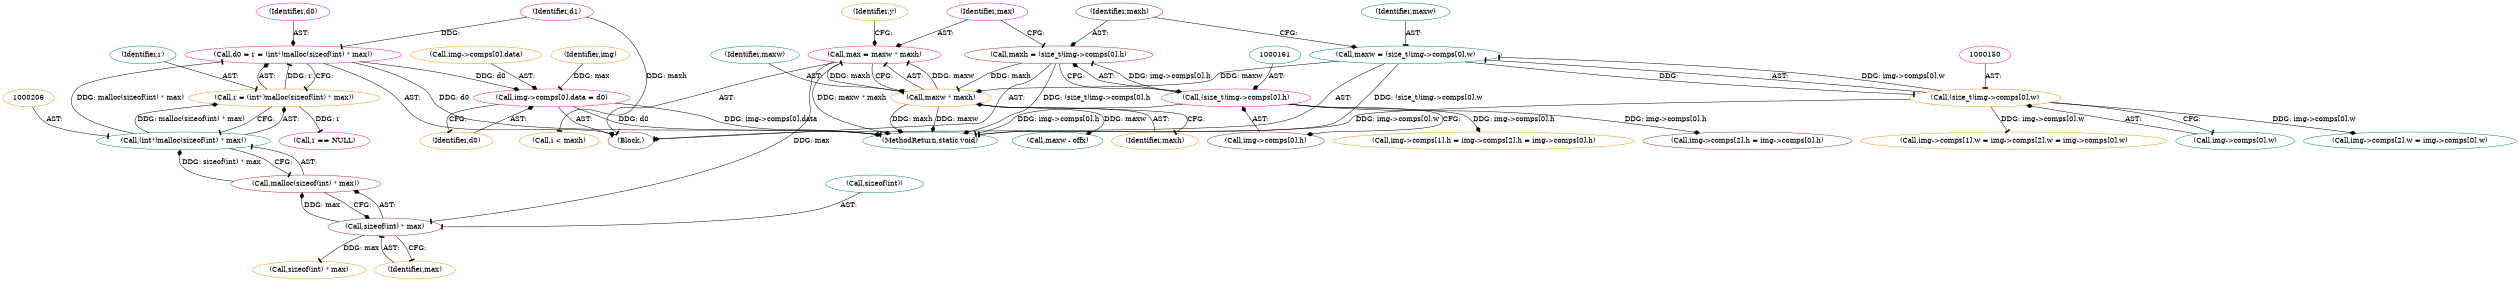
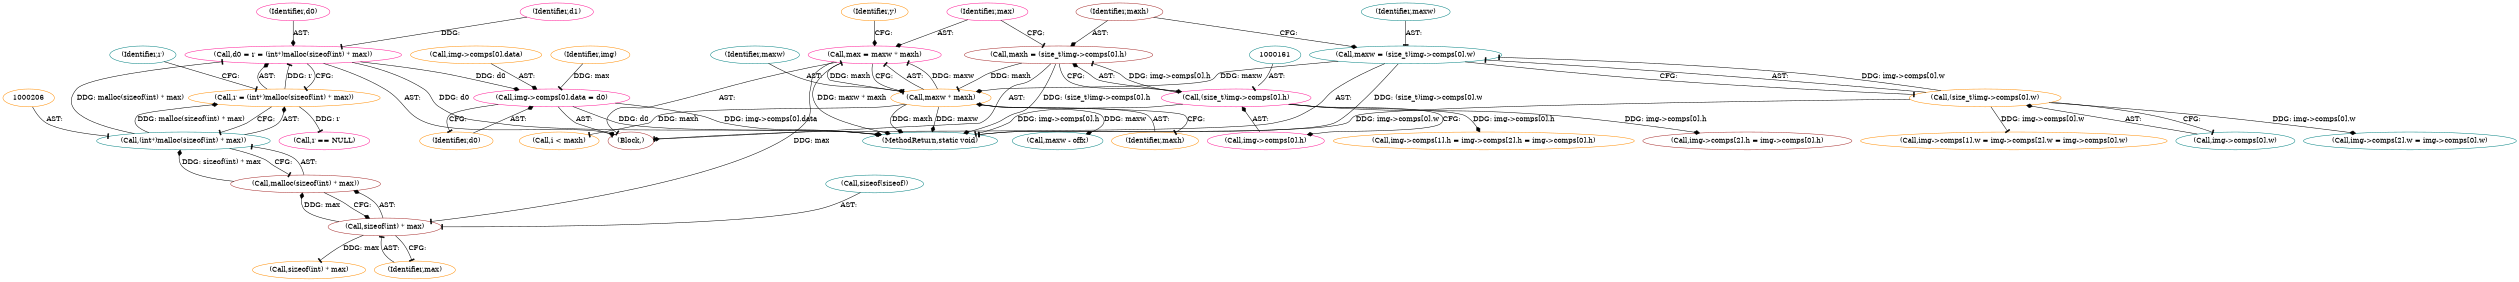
node "1000150": removed
edge "(Identifier,r)" -> "(Call,r = (int*)malloc(sizeof(int) * max))": label "AST: " -> "CFG: "
edge "1000161" -> "(Call,(size_t)img->comps[0].h)": arrowhead diamond -> tee
edge "(Call,maxw = (size_t)img->comps[0].w)" -> "(Call,(size_t)img->comps[0].w)": label "DDG: " -> "CFG: "
edge "(Identifier,d1)" -> "(Call,i < maxh)": now "(Call,maxw * maxh)" -> "(Call,i < maxh)"
edge "(Call,d0 = r = (int*)malloc(sizeof(int) * max))" -> "(MethodReturn,static void)": arrowhead tee -> diamond
node "(Call,img->comps[0].h)": color brown -> deeppink
node "(Call,sizeof(int))": label "(Call,sizeof(int))" -> "(Call,sizeof(sizeof))"
